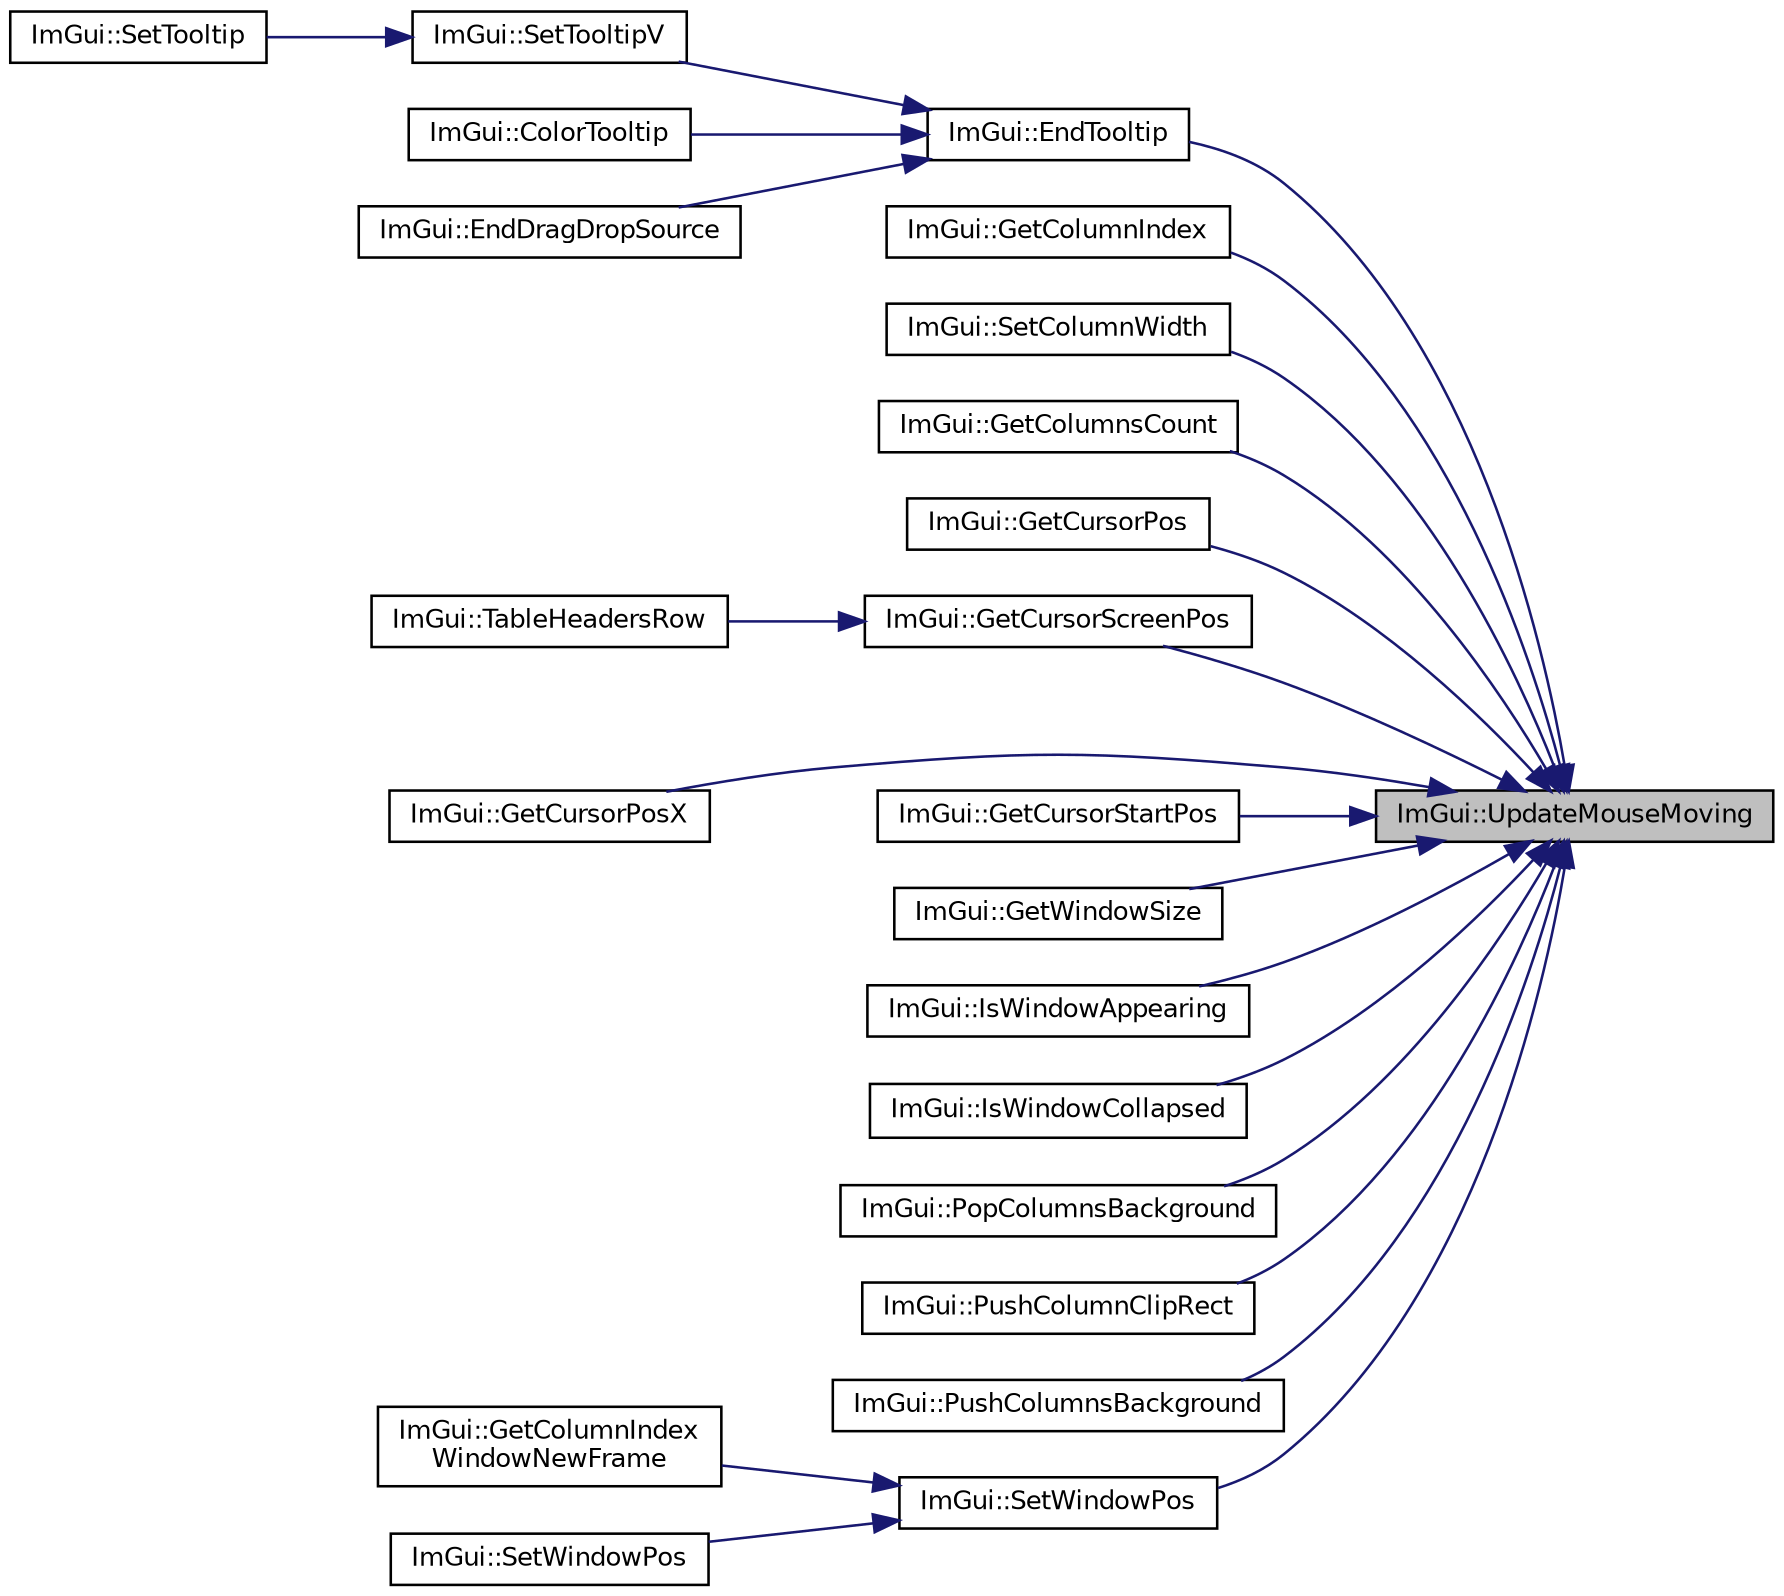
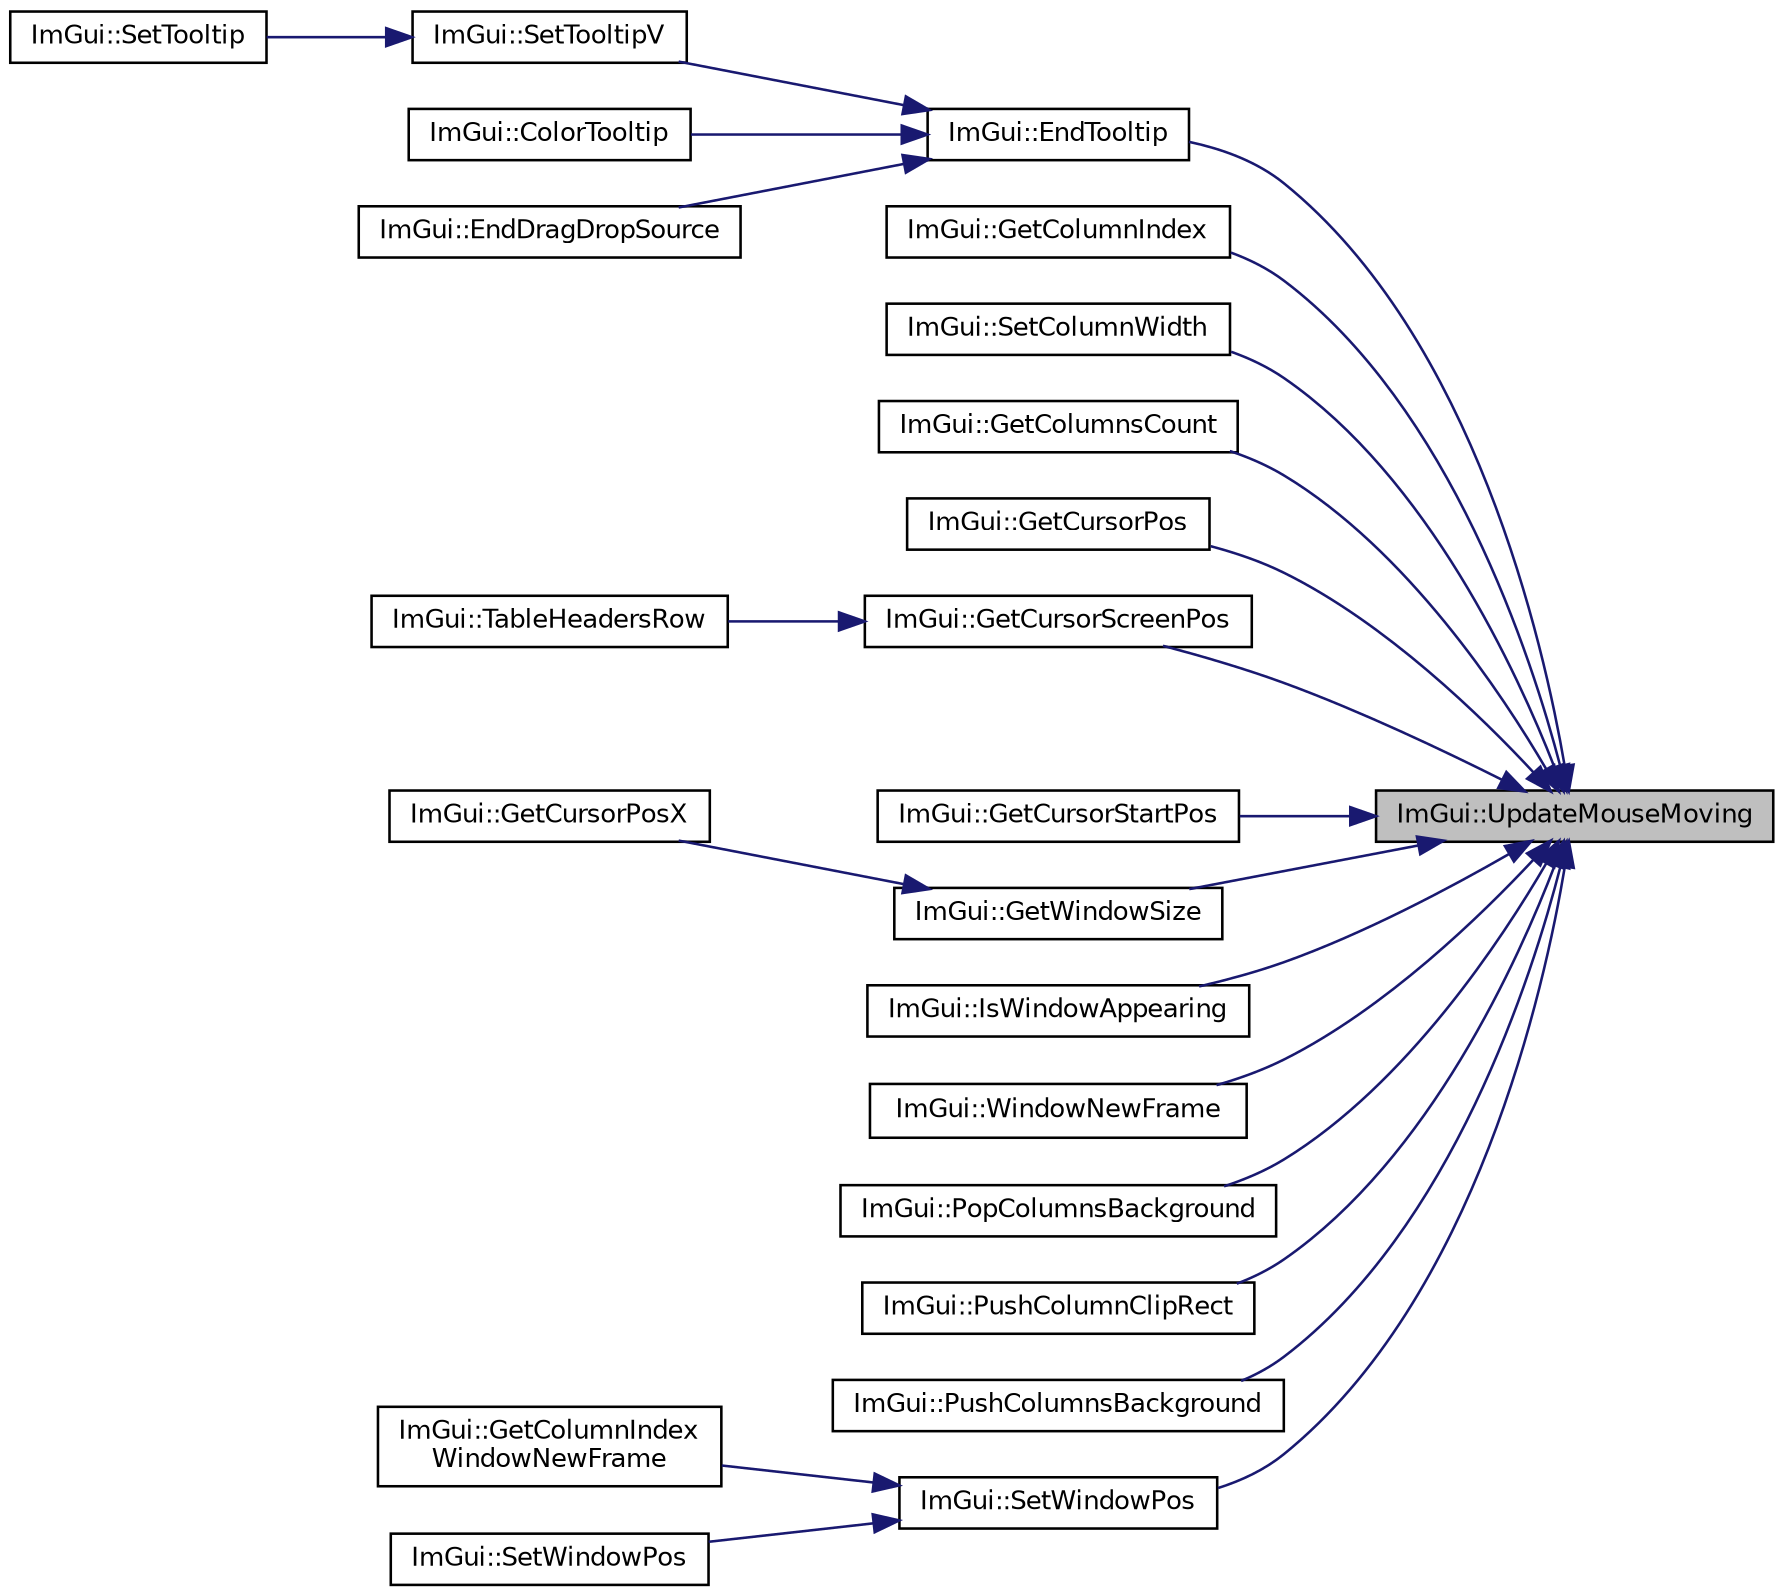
edge "ImGui::GetCursorPosX" -> "ImGui::UpdateMouseMoving": now "ImGui::GetCursorPosX" -> "ImGui::GetWindowSize"
node "ImGui::IsWindowCollapsed": label "ImGui::IsWindowCollapsed" -> "ImGui::WindowNewFrame"
